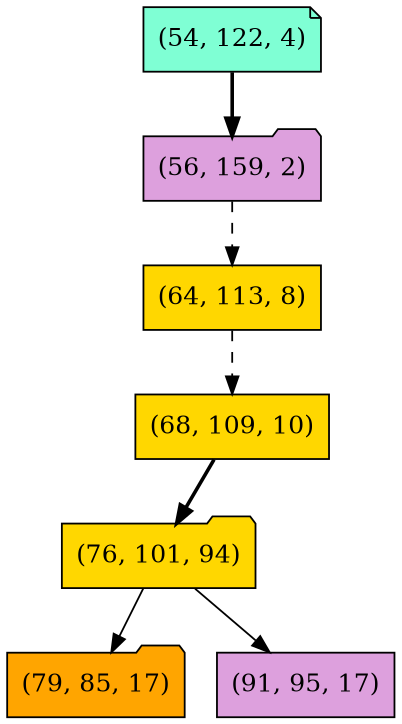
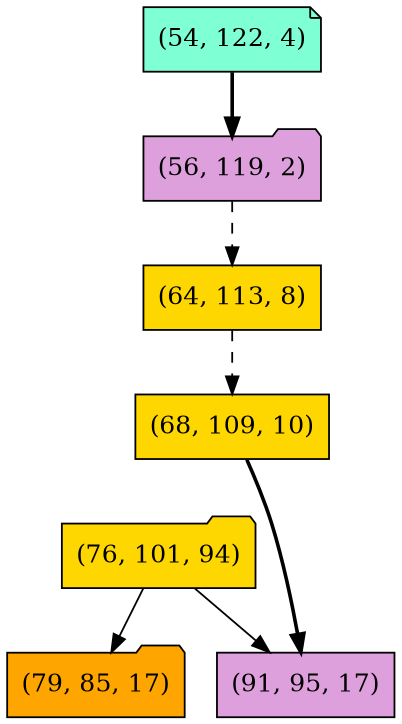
node "(56, 159, 2)": label "(56, 159, 2)" -> "(56, 119, 2)"
edge "(68, 109, 10)" -> "(76, 101, 94)": now "(68, 109, 10)" -> "(91, 95, 17)"
